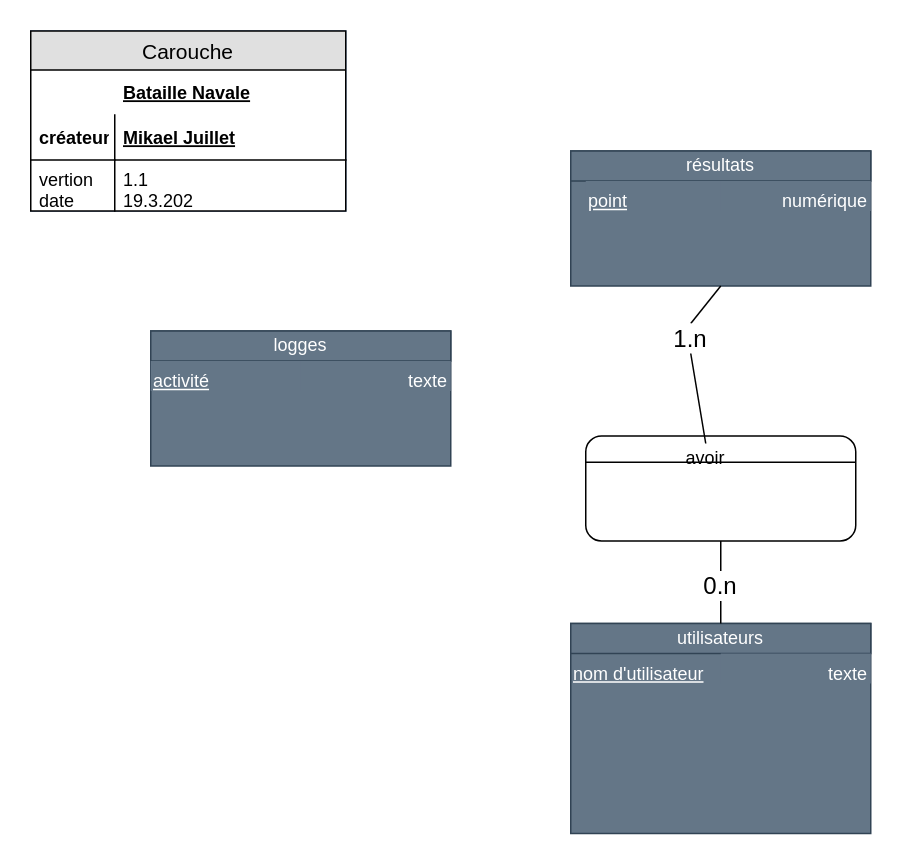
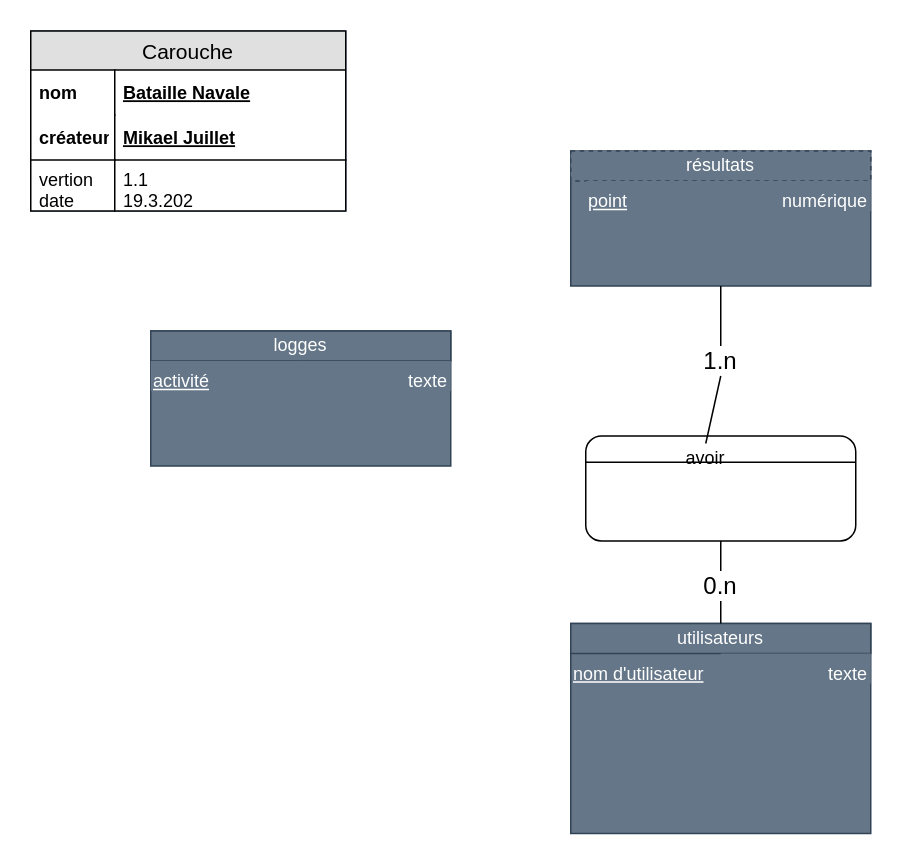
node "nom": added
node "résultats": style solid -> dashed
node "1.n": moved (691, 338) -> (721, 361)
